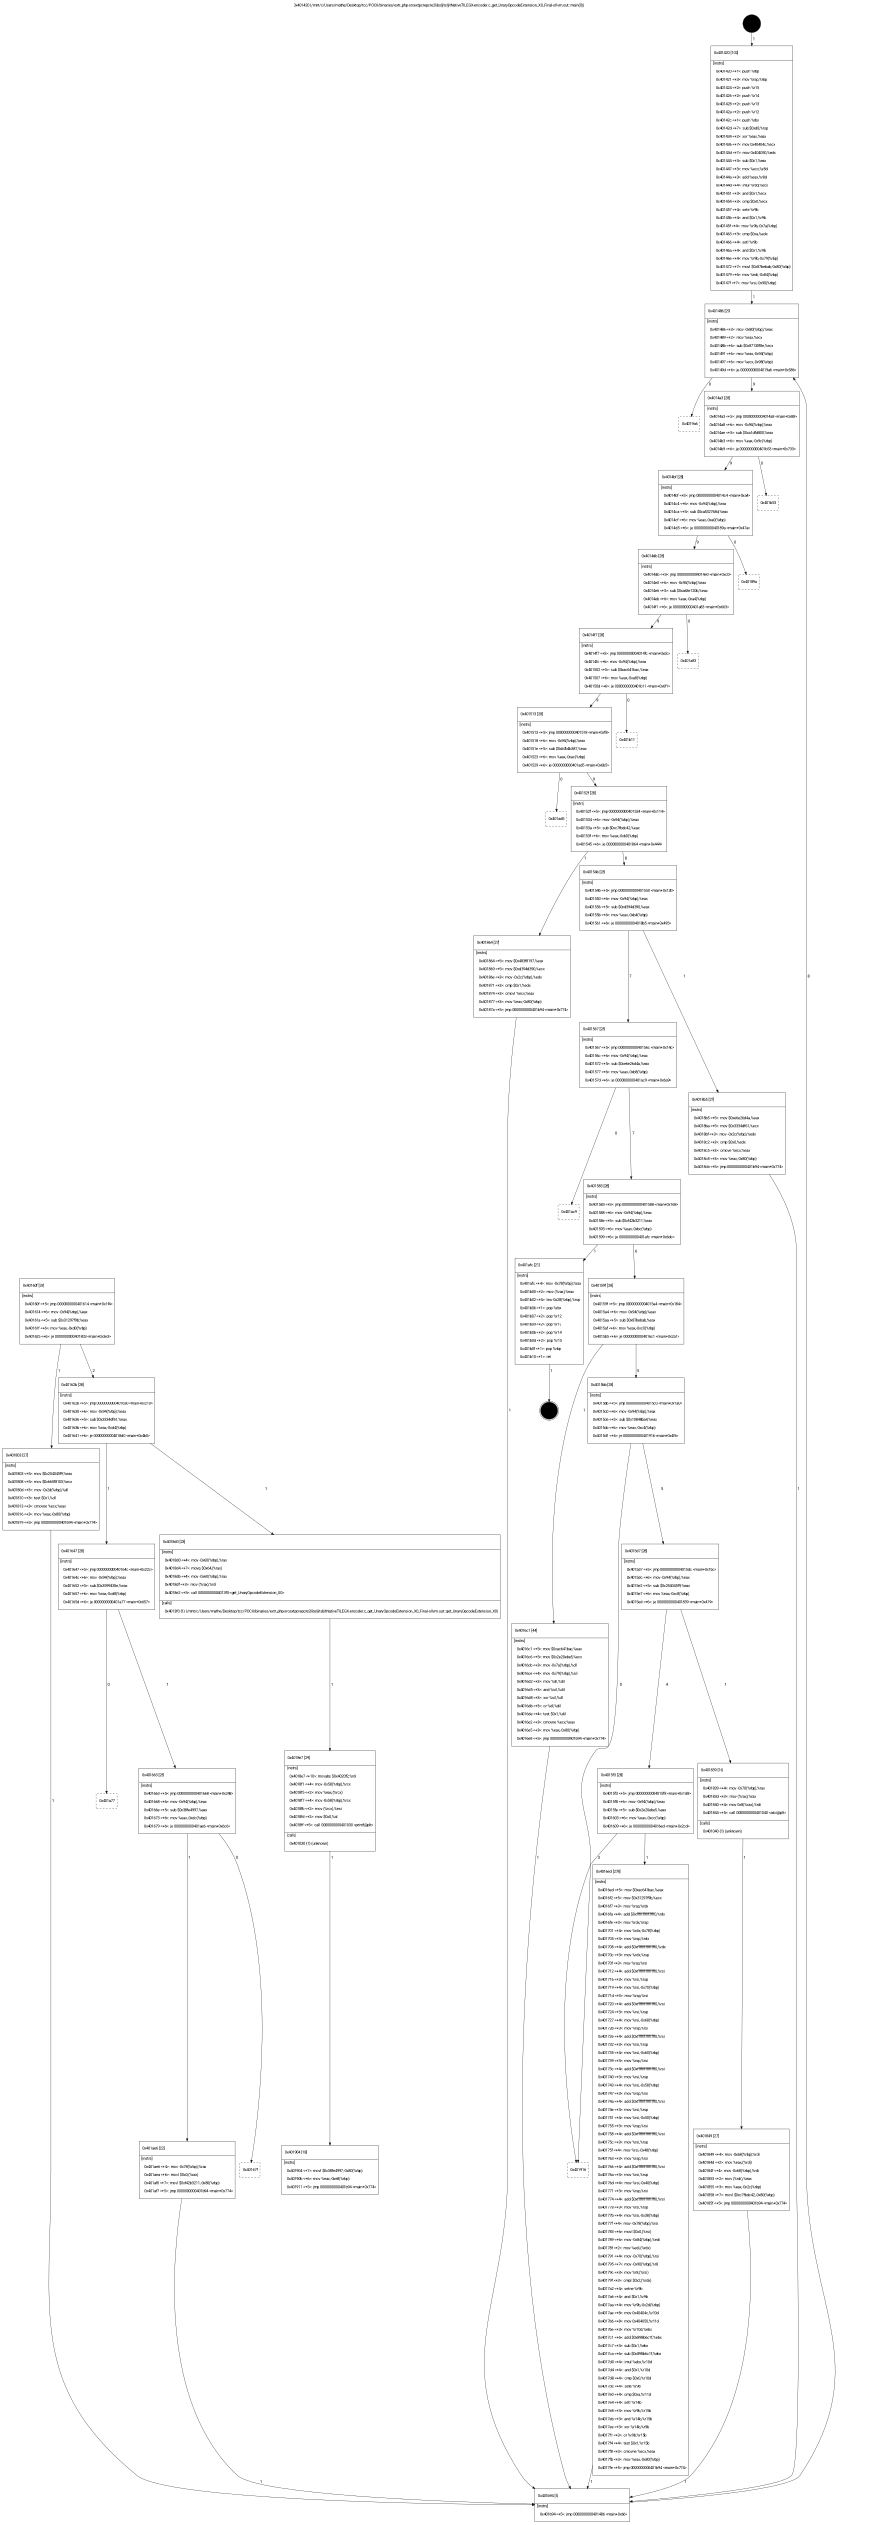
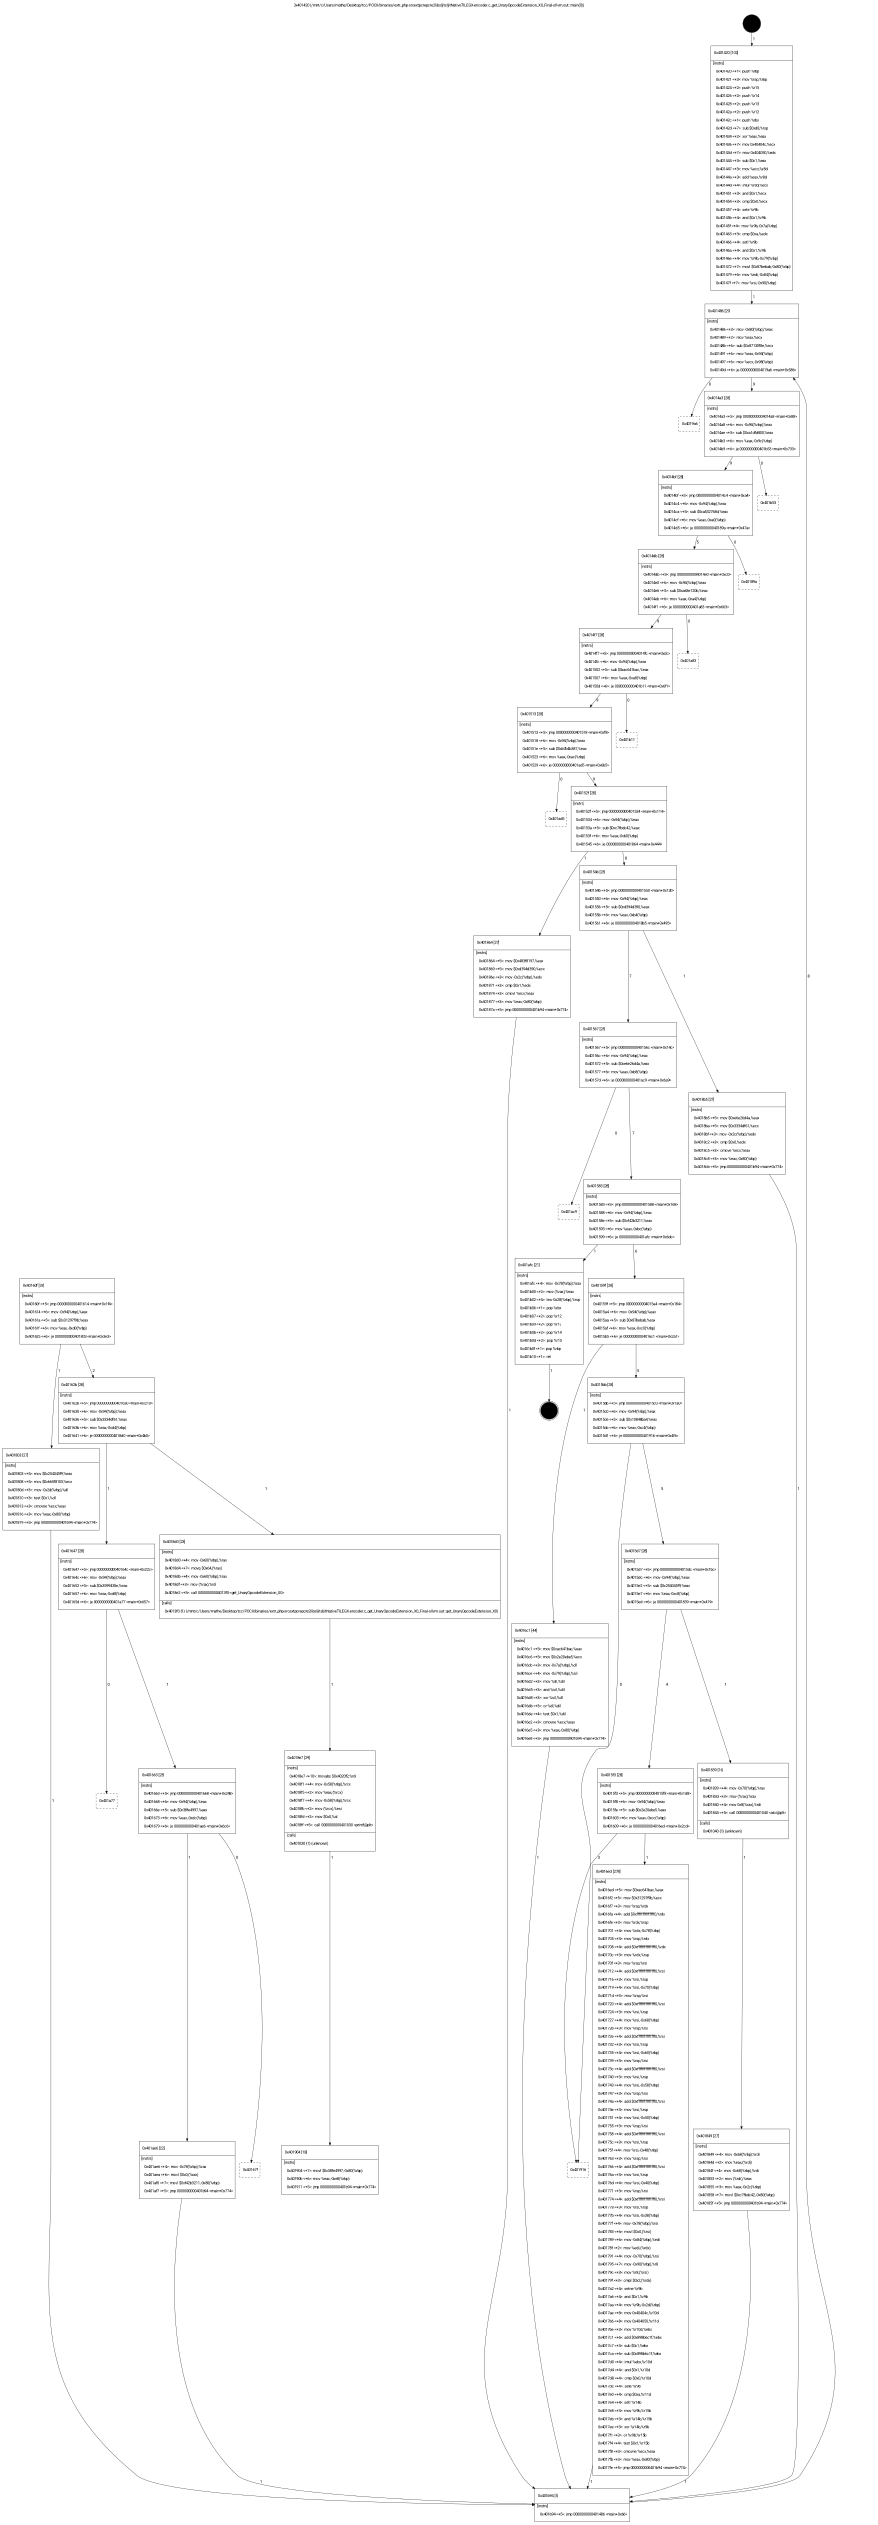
edge "0x4014bf [28]" -> "0x4014db [28]": label " 9" -> " 5"
